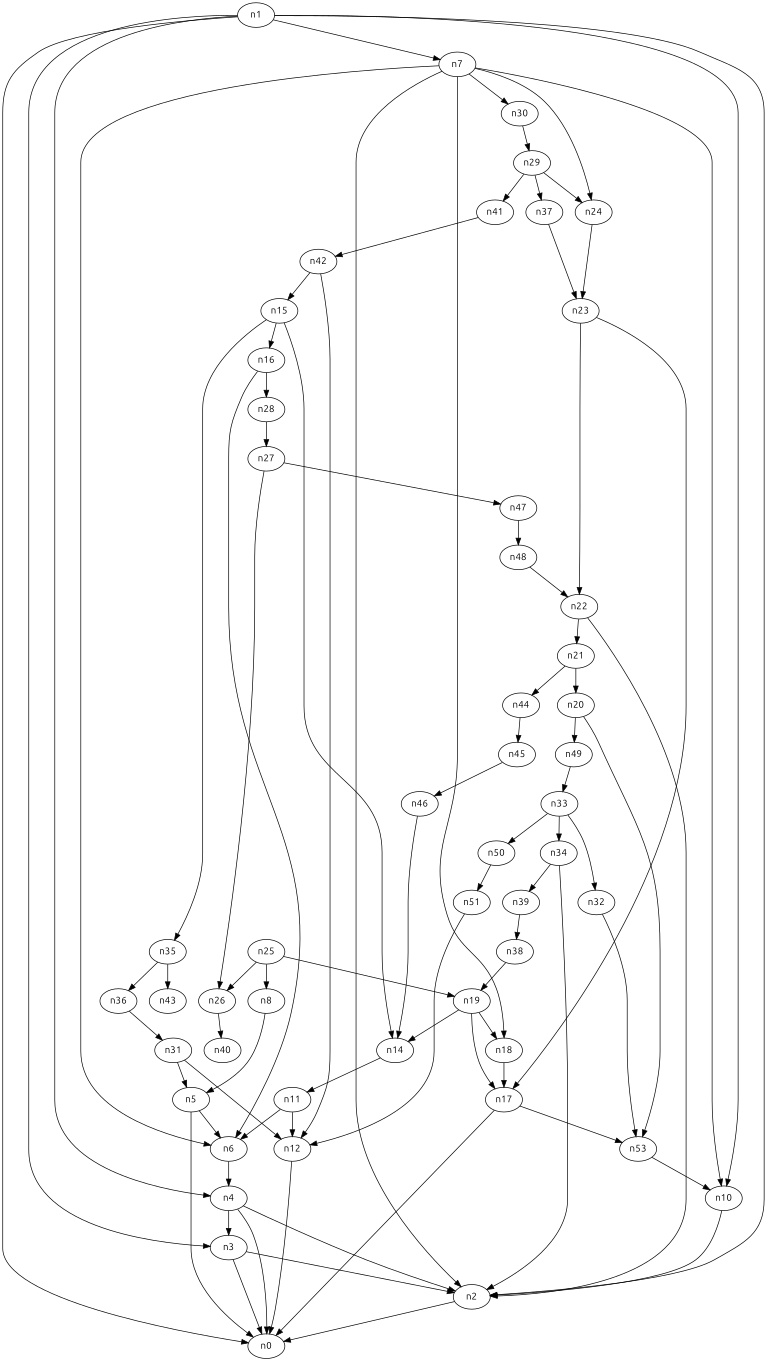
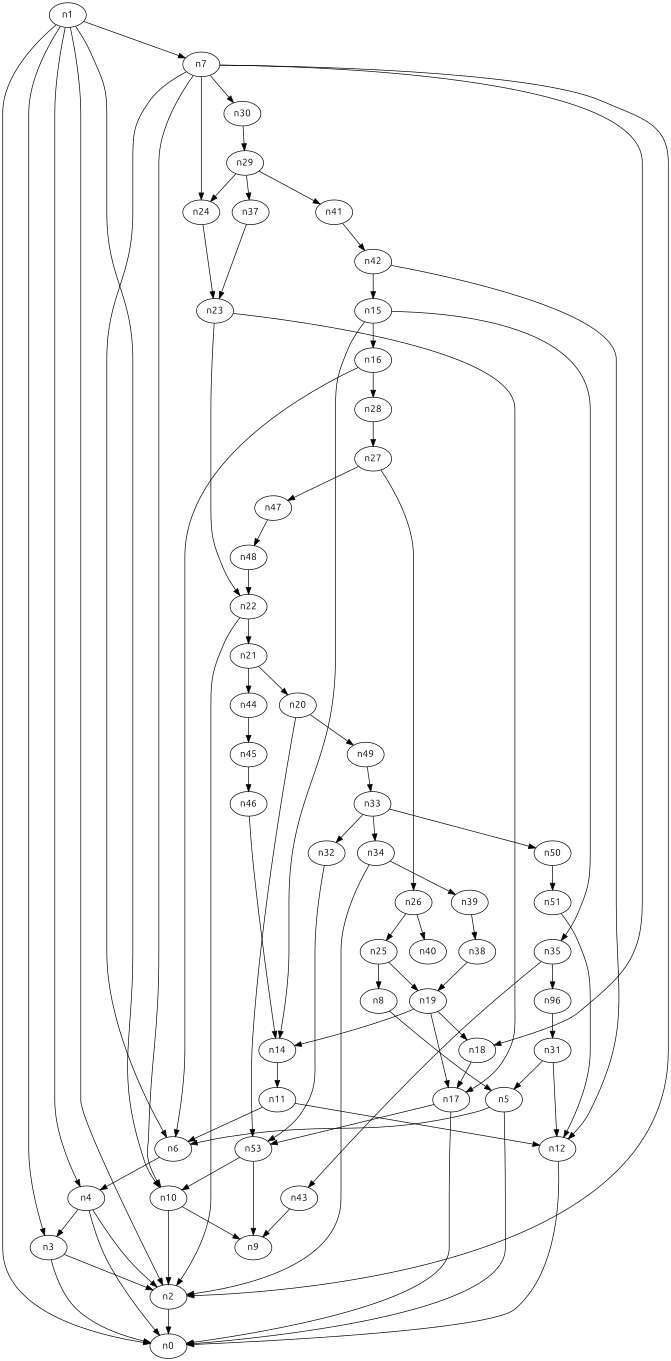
edge "n25" -> "n26": reversed
node "n36": label "n36" -> "n96"
node "n9": added
